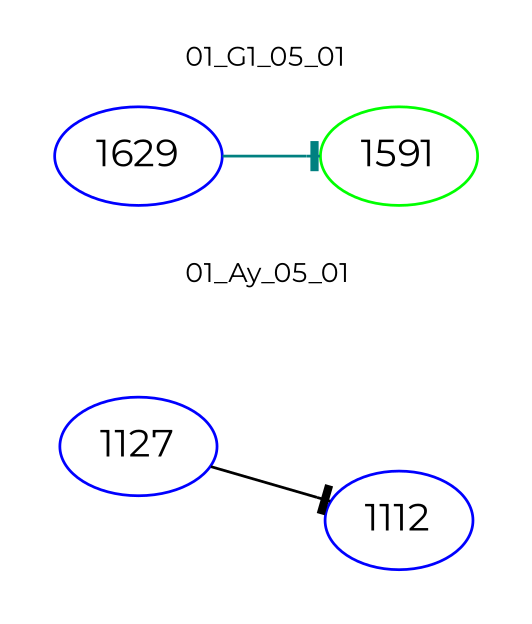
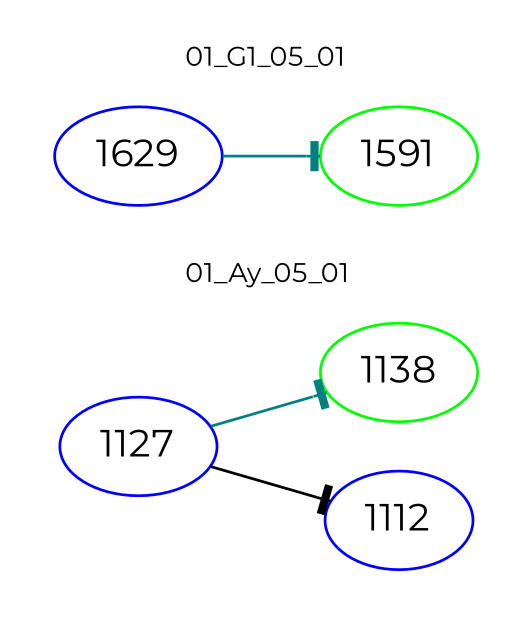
node "1138": added
